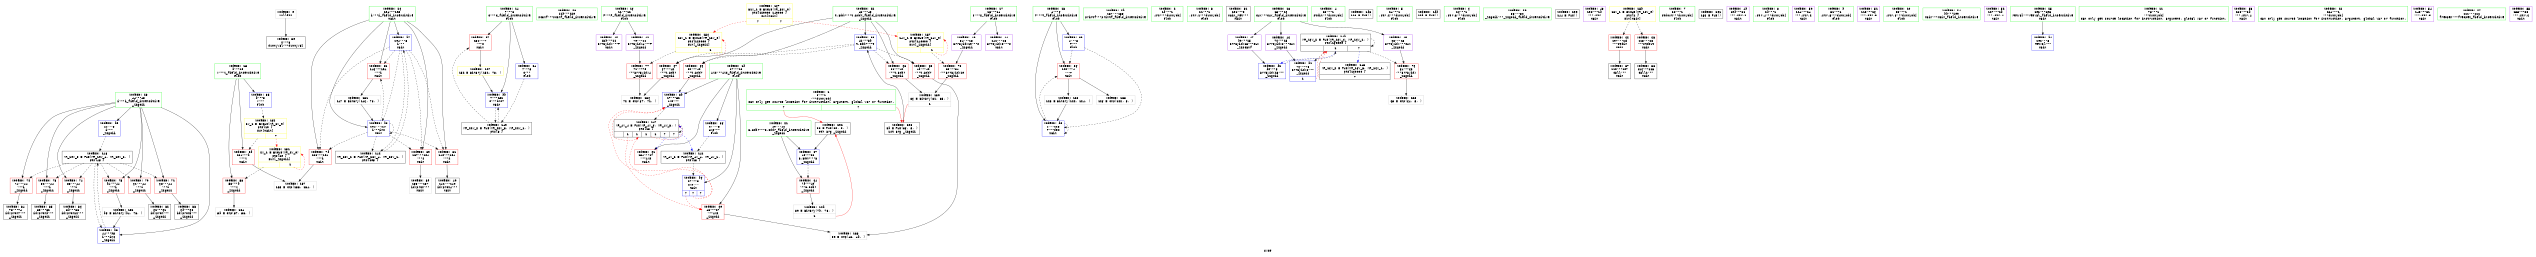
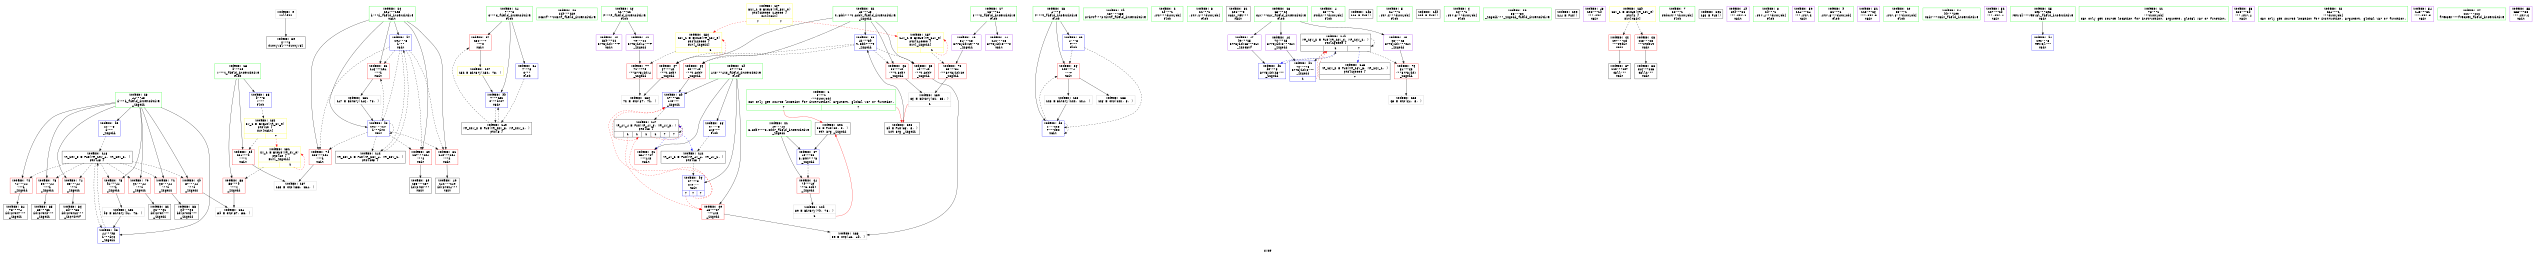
node "NodeID: 69": added
node "NodeID: 39": color grey -> black
node "NodeID: 36": text "_Z2goii" -> "_Z2printf"
